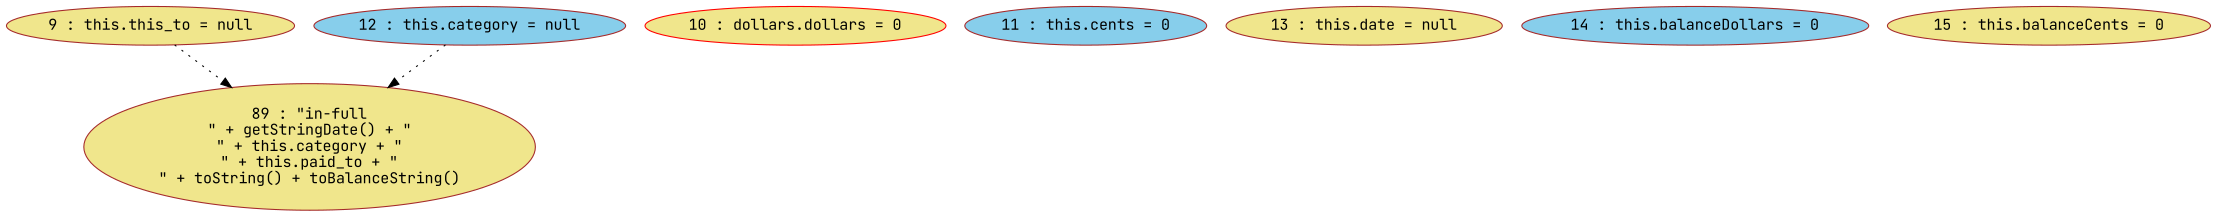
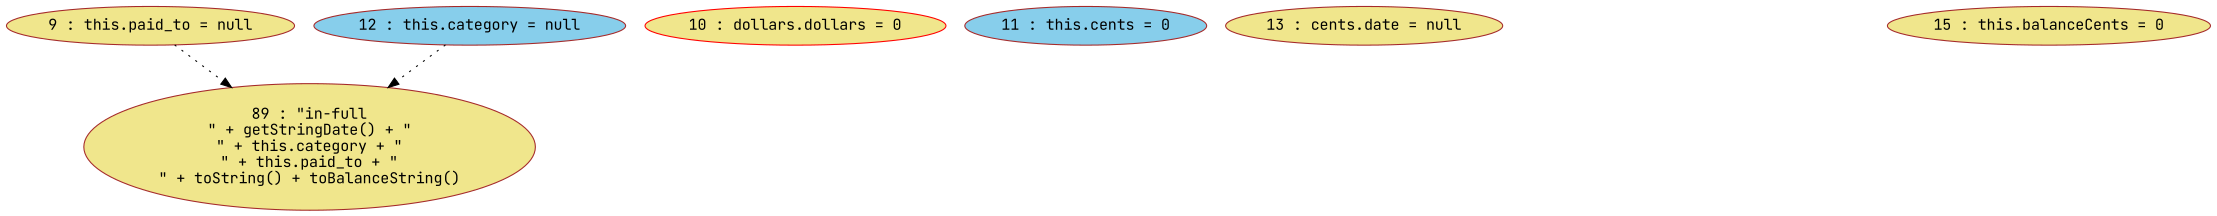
node "9 : this.this_to = null": label "9 : this.this_to = null" -> "9 : this.paid_to = null"
node "13 : this.date = null": label "13 : this.date = null" -> "13 : cents.date = null"
node "14 : this.balanceDollars = 0": removed
